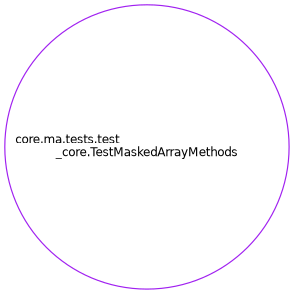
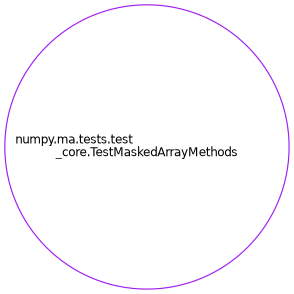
node "core.ma.tests.test _core.TestMaskedArrayMethods": label "core.ma.tests.test _core.TestMaskedArrayMethods" -> "numpy.ma.tests.test _core.TestMaskedArrayMethods"
